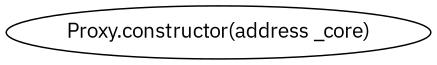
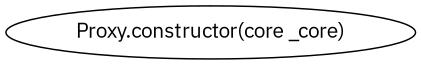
node "Proxy.constructor(address _core)": label "Proxy.constructor(address _core)" -> "Proxy.constructor(core _core)"
